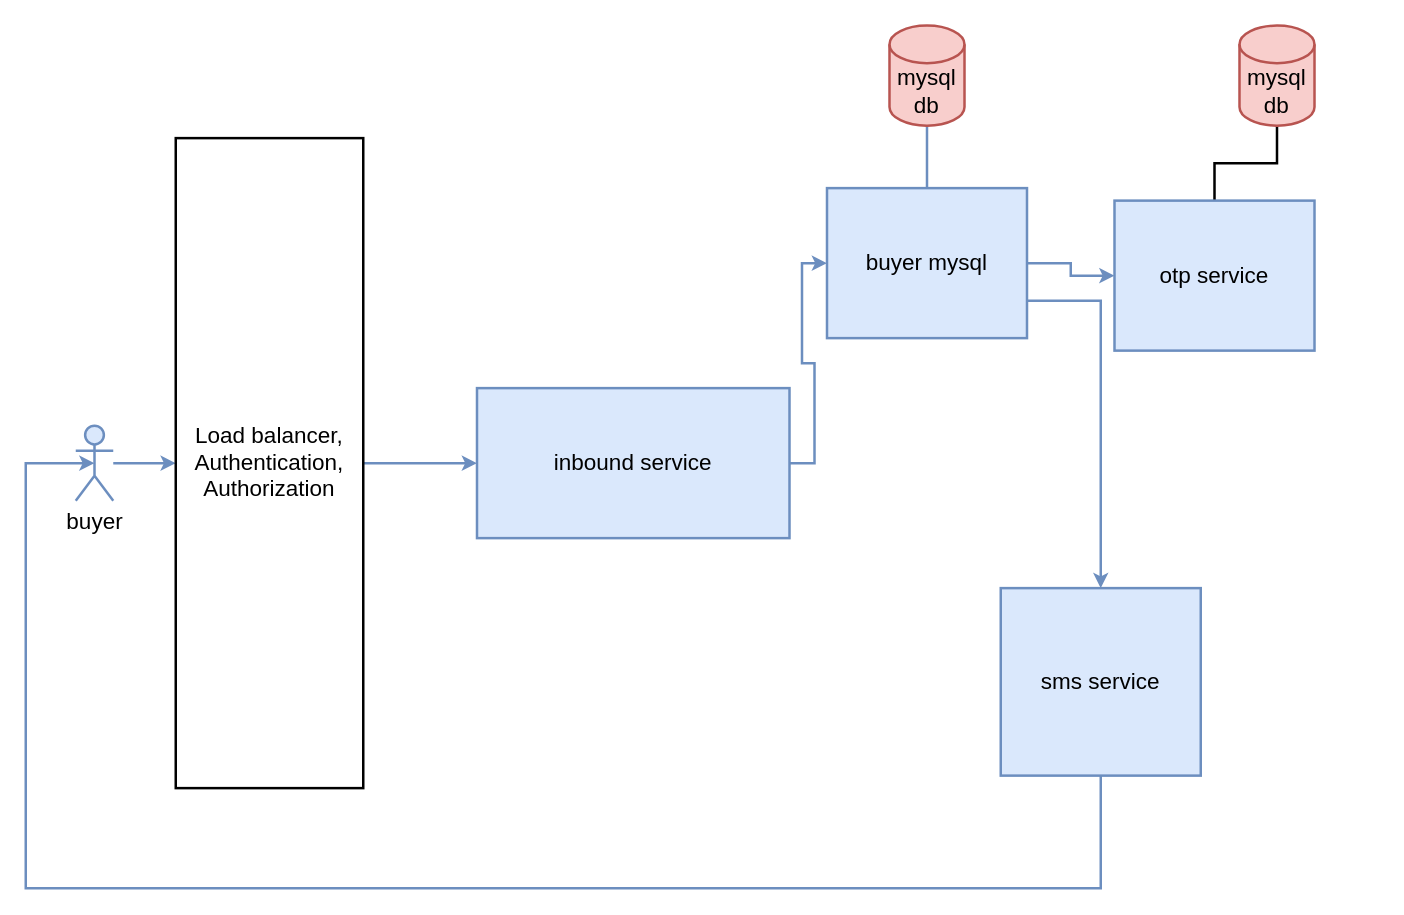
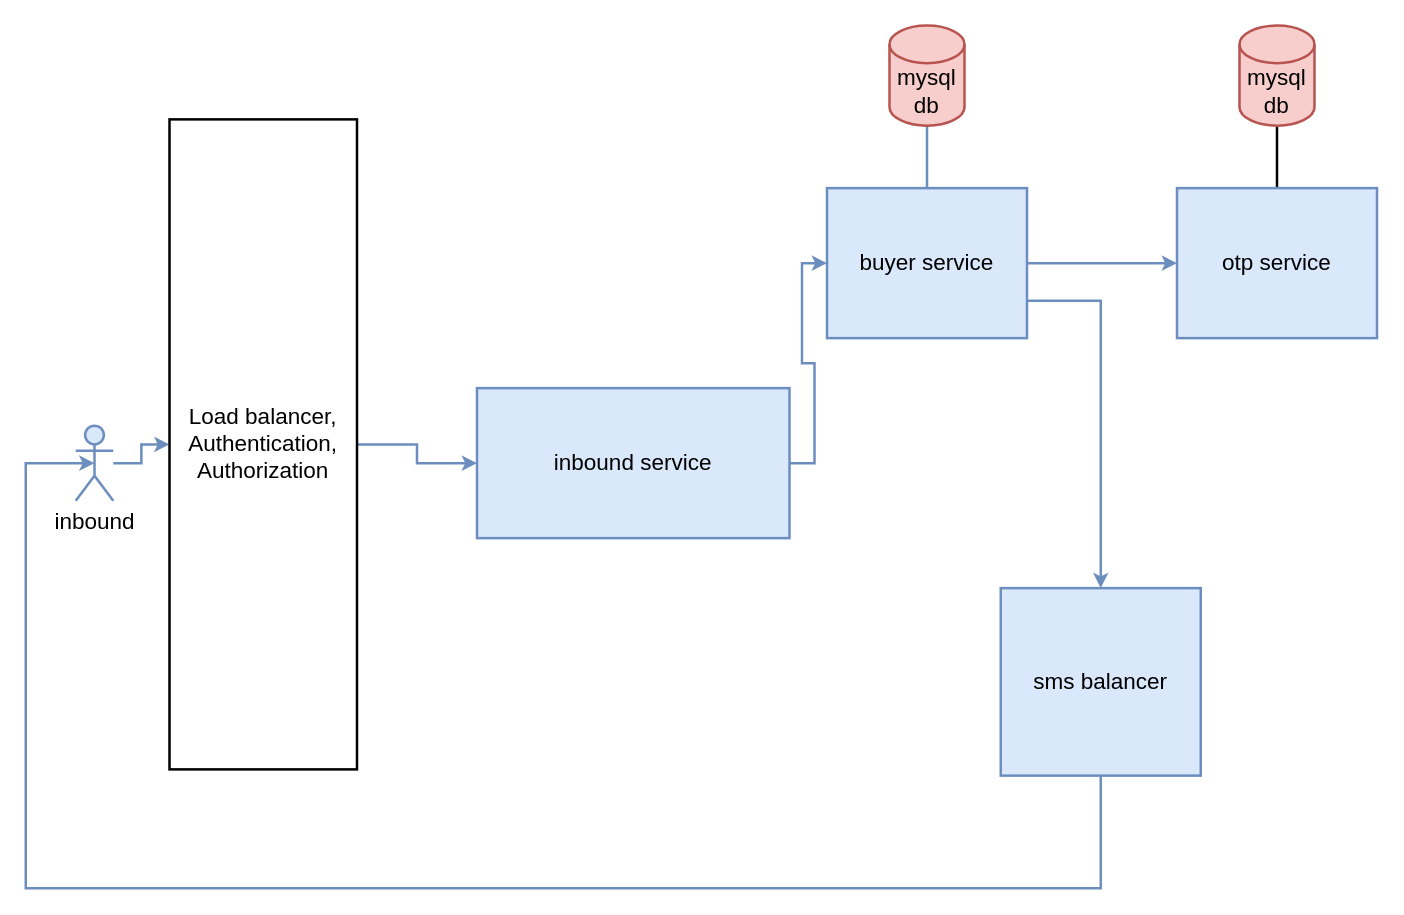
node "buyer mysql": label "buyer mysql" -> "buyer service"
node "otp service": moved (1214, 276) -> (1277, 263)
node "Load balancer, Authentication, Authorization": moved (269, 463) -> (263, 444)
node "buyer": label "buyer" -> "inbound"
node "sms service": label "sms service" -> "sms balancer"
